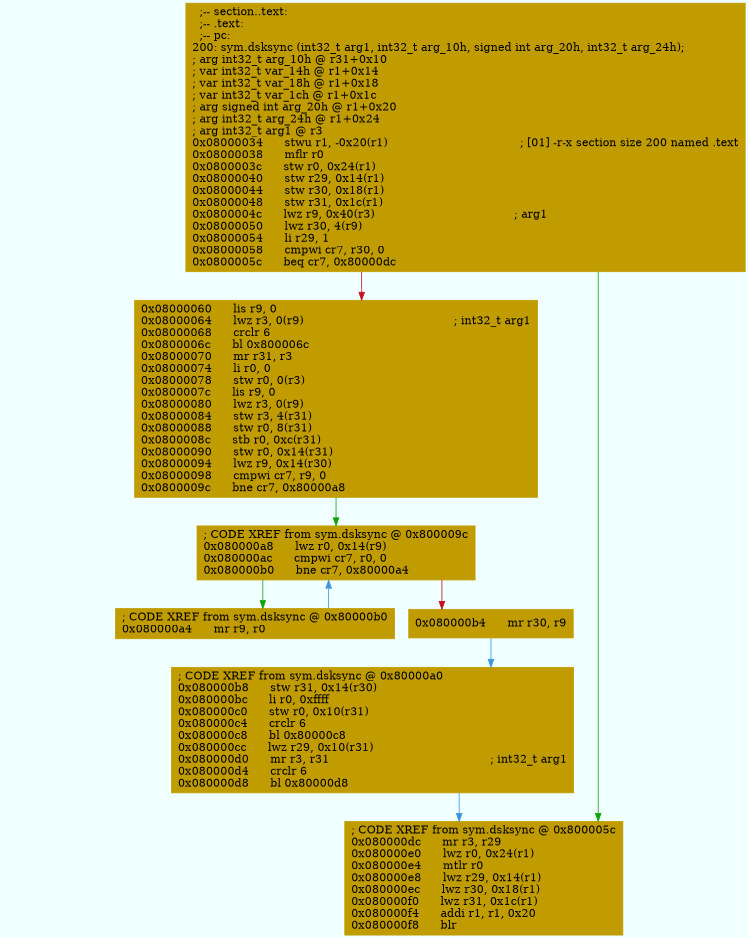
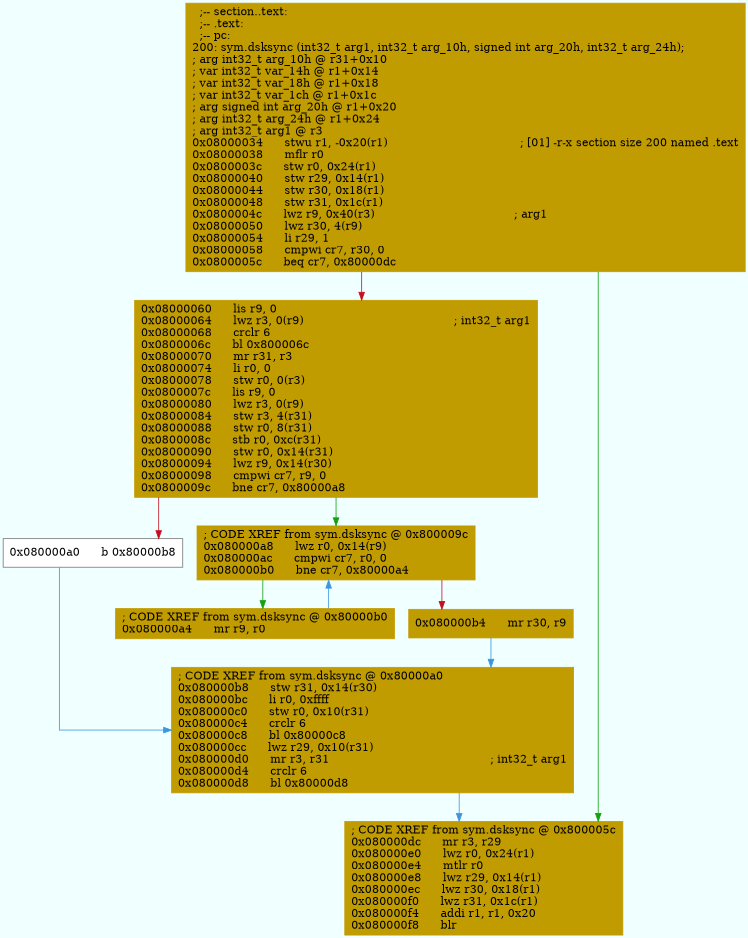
node "0x080000a0      b 0x80000b8": added
